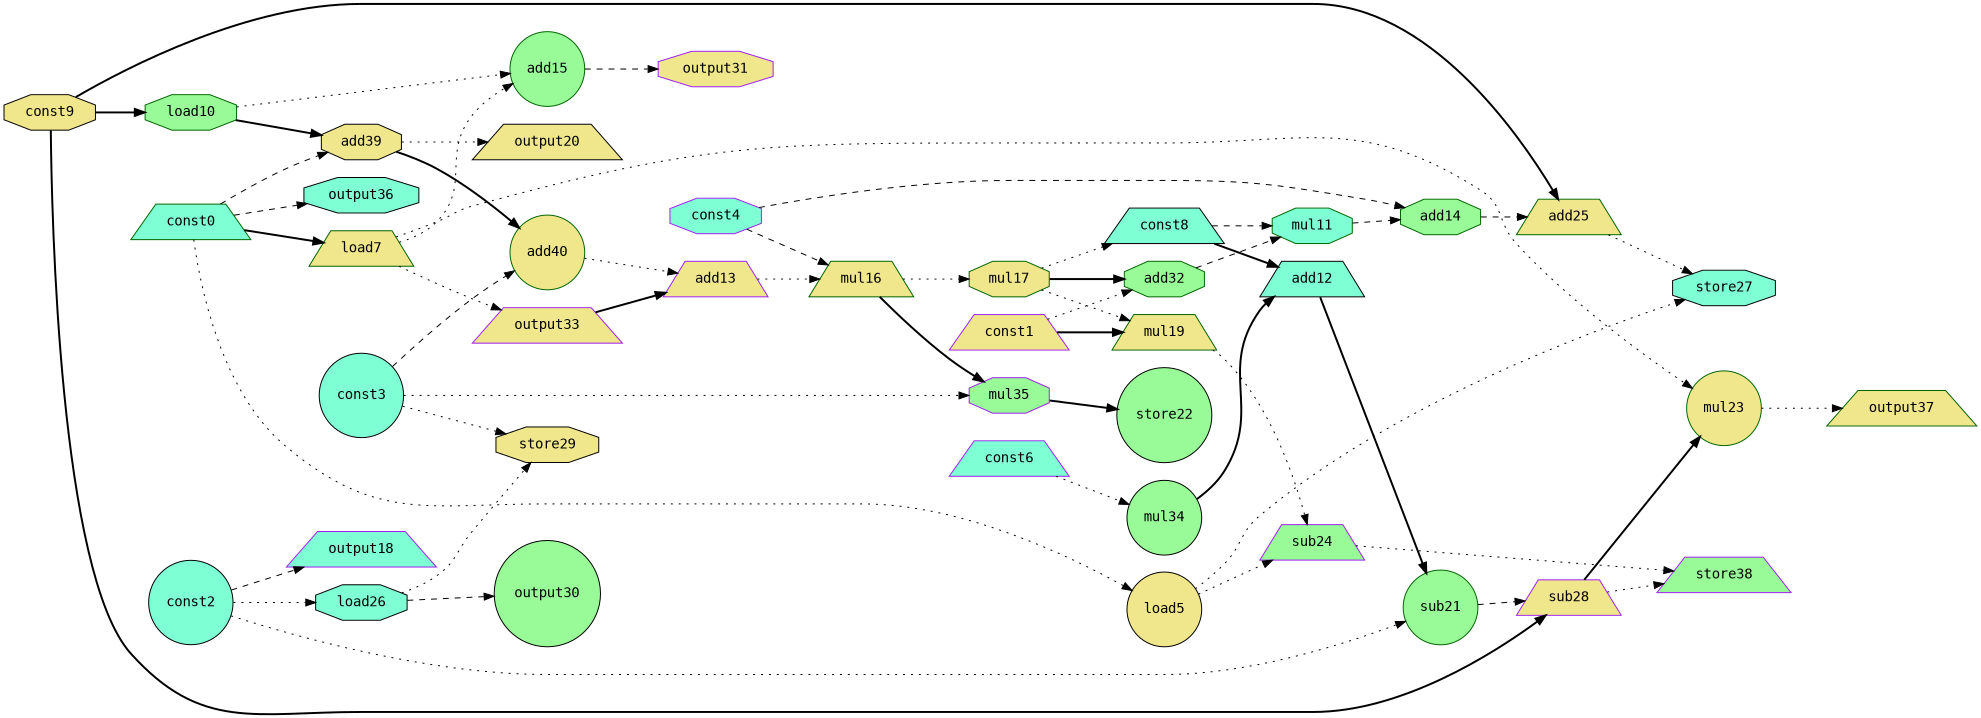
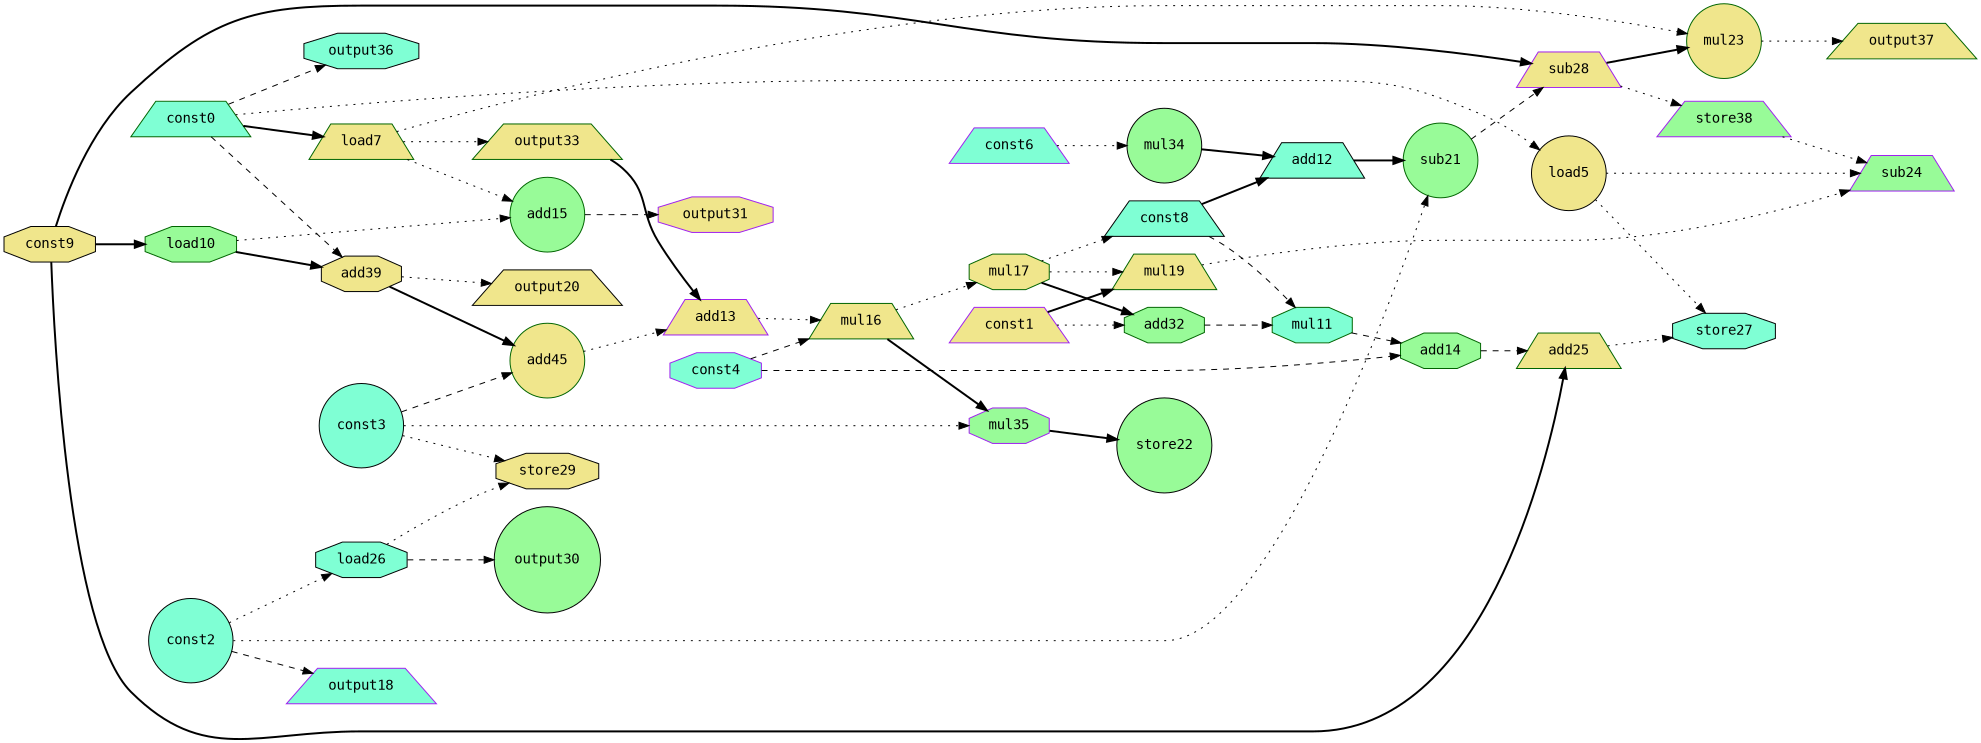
node "add40": label "add40" -> "add45"
node "output33": color purple -> darkgreen
edge "sub24" -> "store38": reversed
